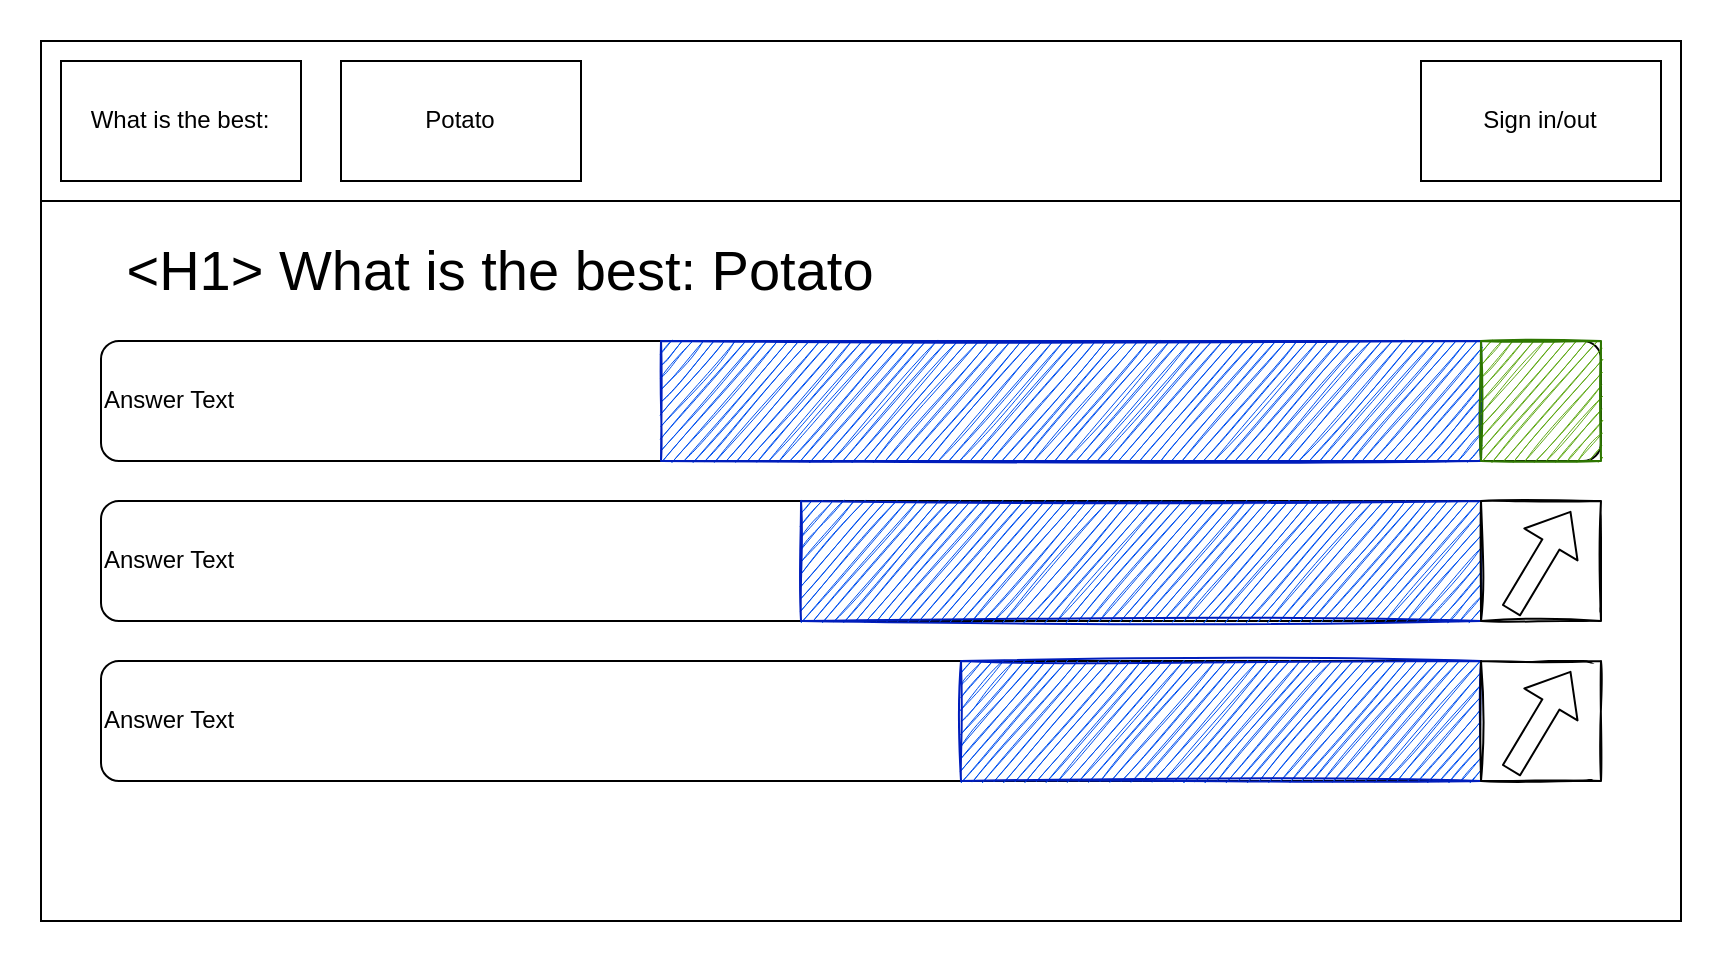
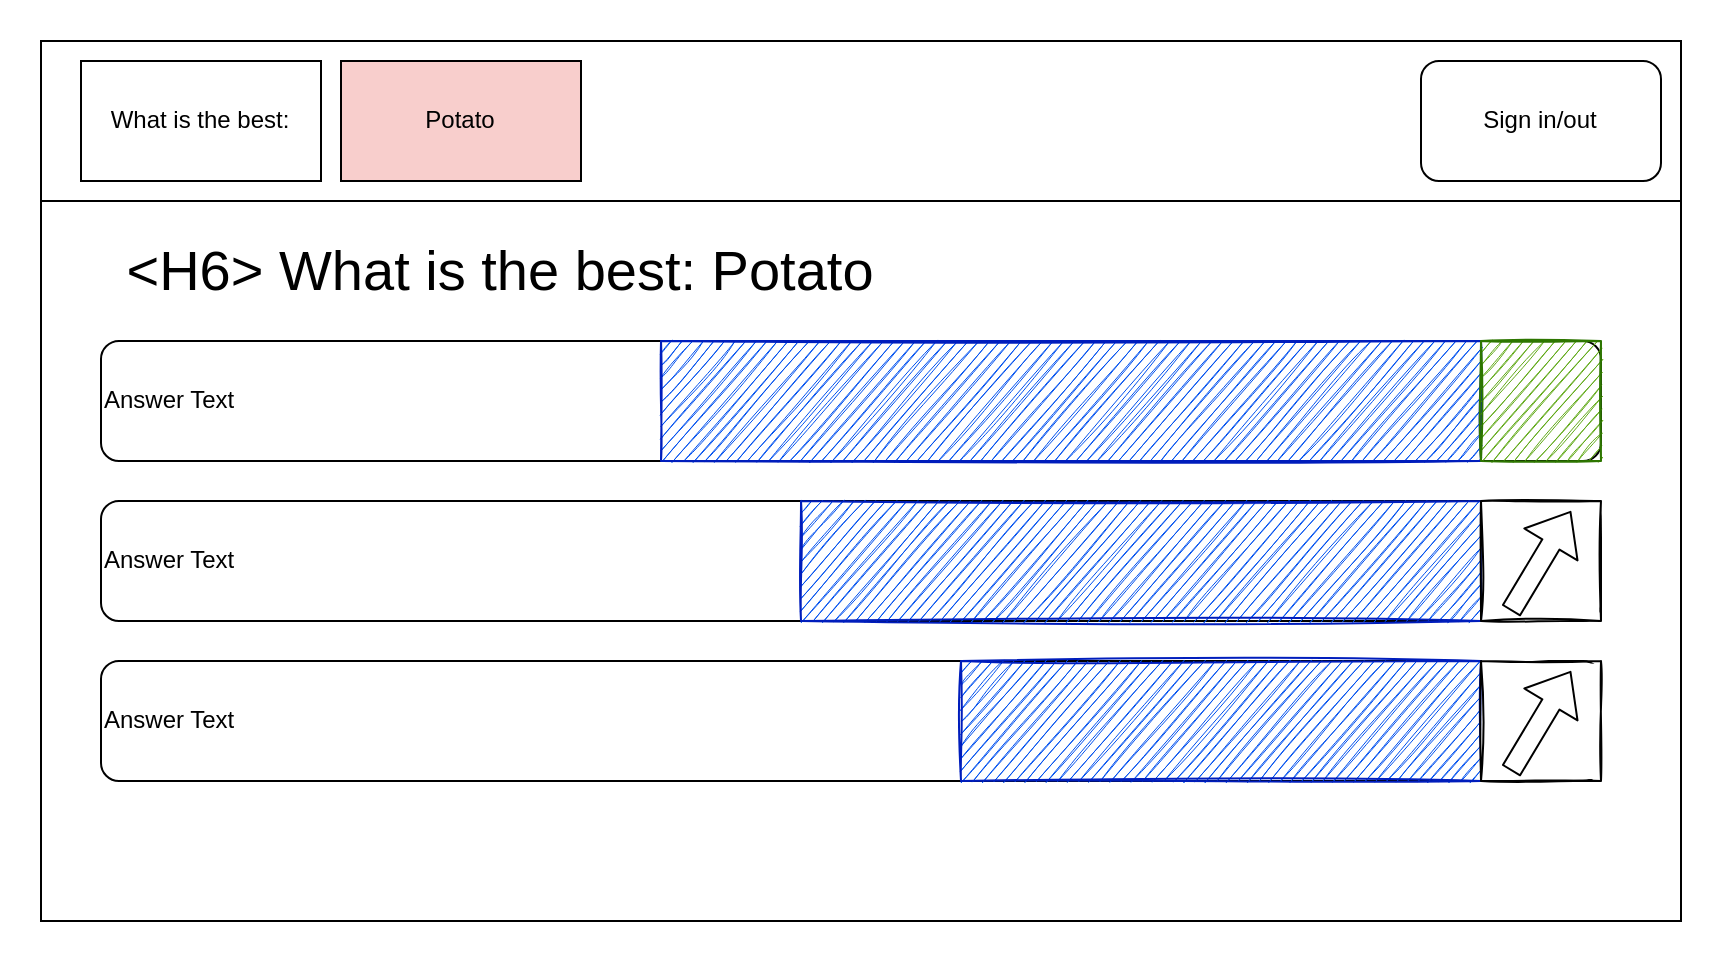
node "What is the best:": moved (181, 121) -> (201, 121)
node "Potato": fillcolor #ffffff -> #f8cecc
node "Sign in/out": shape rectangle -> rounded rectangle
node "<H1> What is the best: Potato": label "<H1> What is the best: Potato" -> "<H6> What is the best: Potato"
